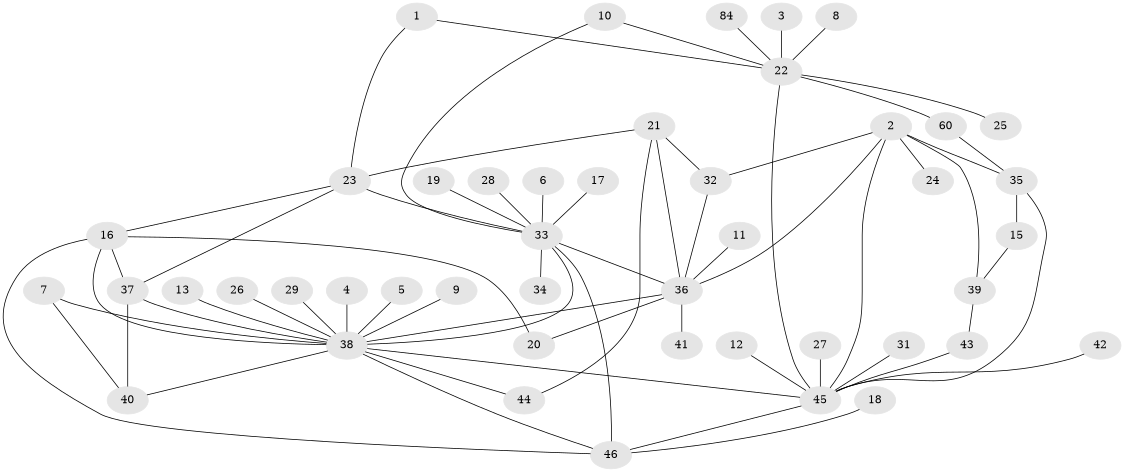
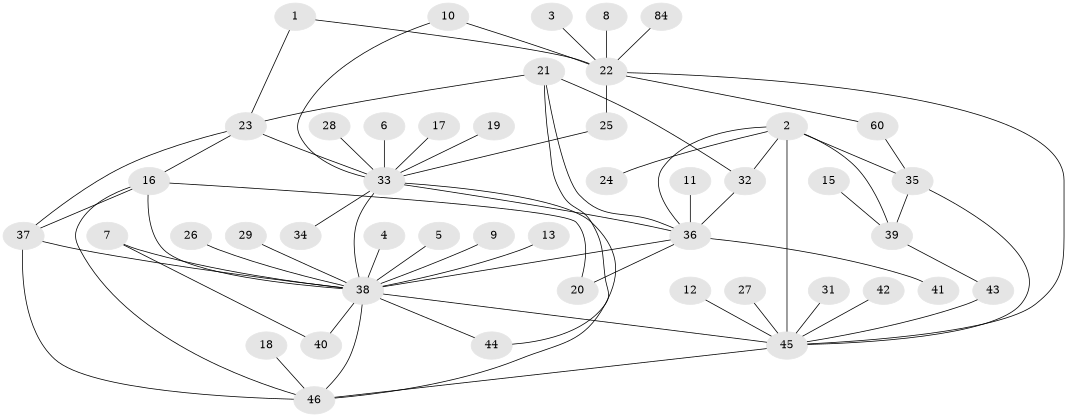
edge "25" -- "33": added
edge "35" -- "15": now "35" -- "39"
edge "37" -- "40": now "37" -- "46"
